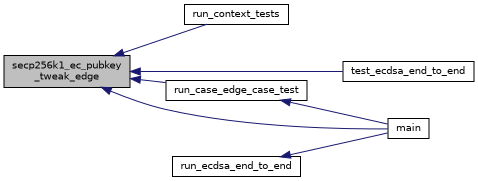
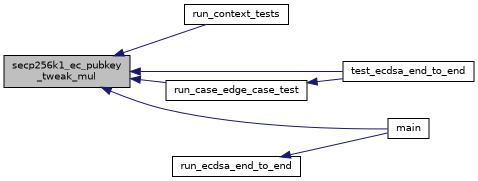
node "secp256k1_ec_pubkey _tweak_edge": label "secp256k1_ec_pubkey _tweak_edge" -> "secp256k1_ec_pubkey _tweak_mul"
edge "main" -> "run_case_edge_case_test": now "test_ecdsa_end_to_end" -> "run_case_edge_case_test"
